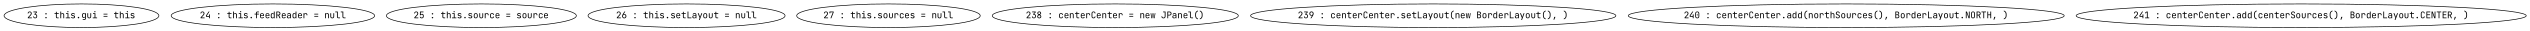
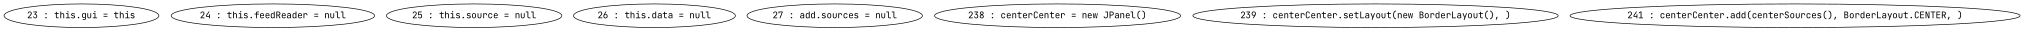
node "25 : this.source = source": label "25 : this.source = source" -> "25 : this.source = null"
node "26 : this.setLayout = null": label "26 : this.setLayout = null" -> "26 : this.data = null"
node "27 : this.sources = null": label "27 : this.sources = null" -> "27 : add.sources = null"
node "240 : centerCenter.add(northSources(), BorderLayout.NORTH, )": removed
